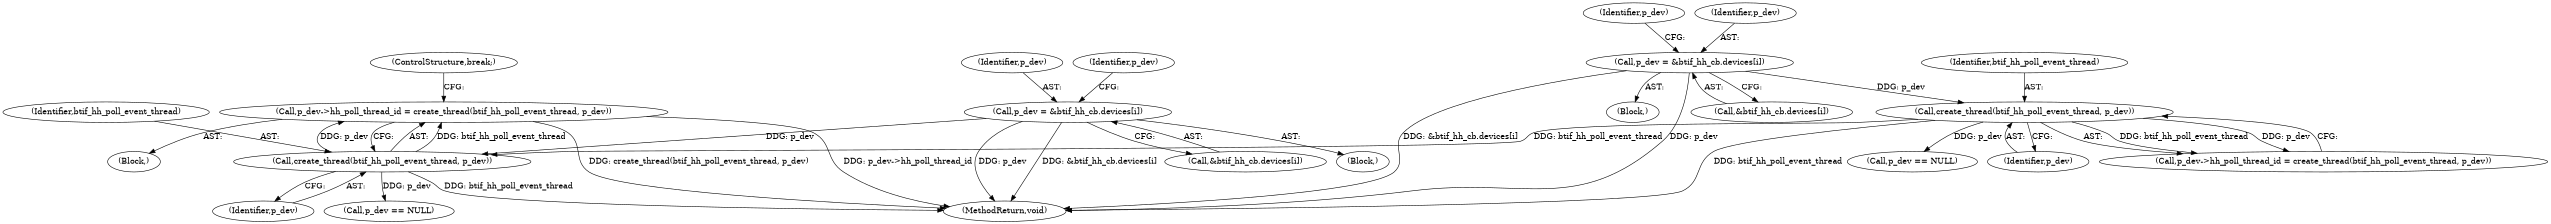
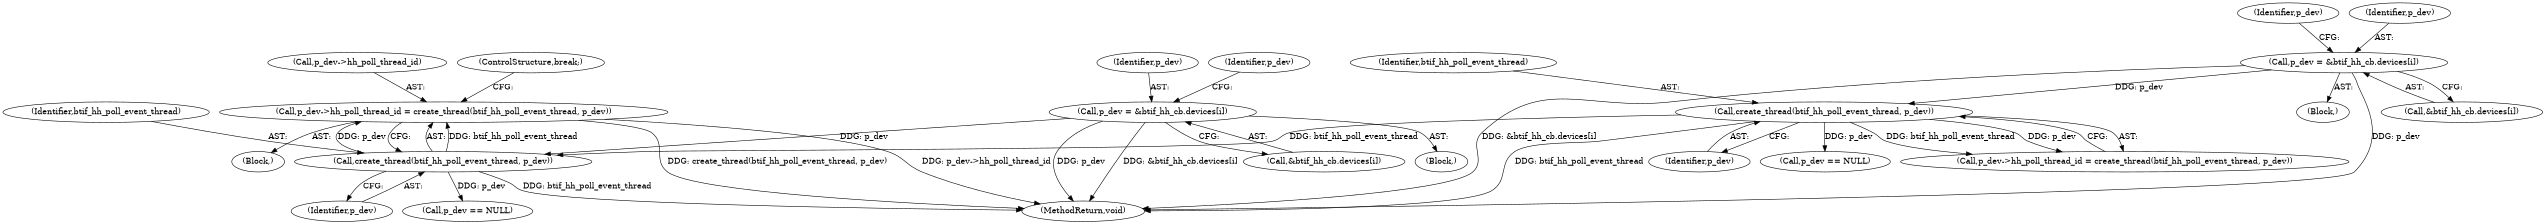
node "(Call,p_dev->hh_poll_thread_id)": added
